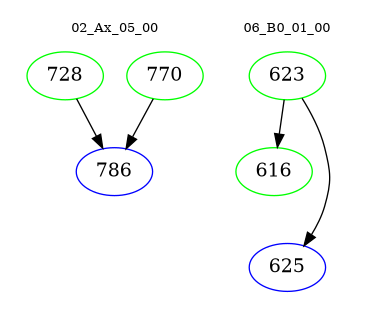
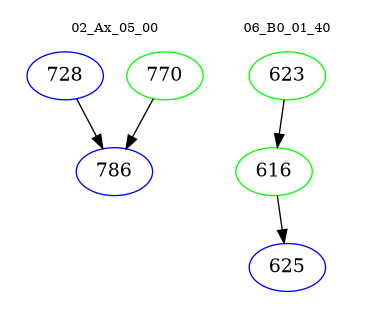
cluster "06_B0_01_00": label "06_B0_01_00" -> "06_B0_01_40"
node "728": color green -> blue
edge "623" -> "625": now "616" -> "625"
